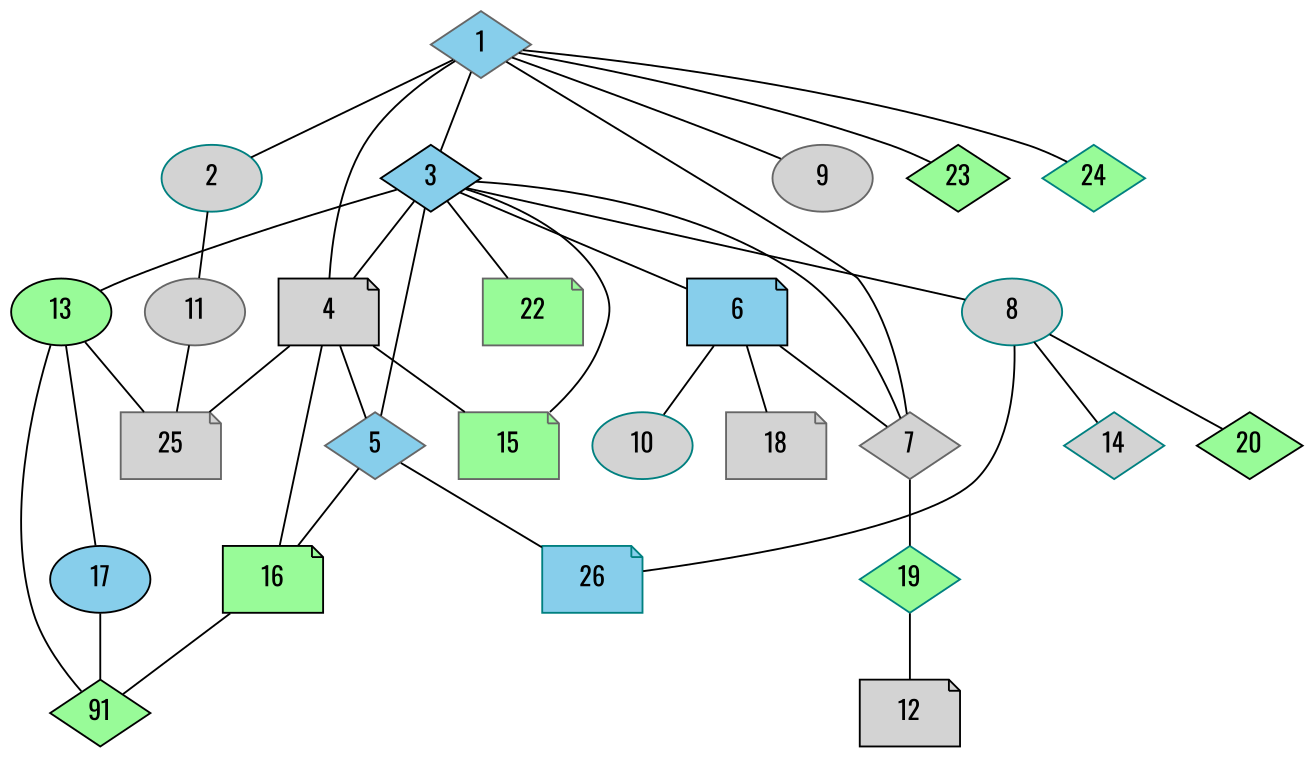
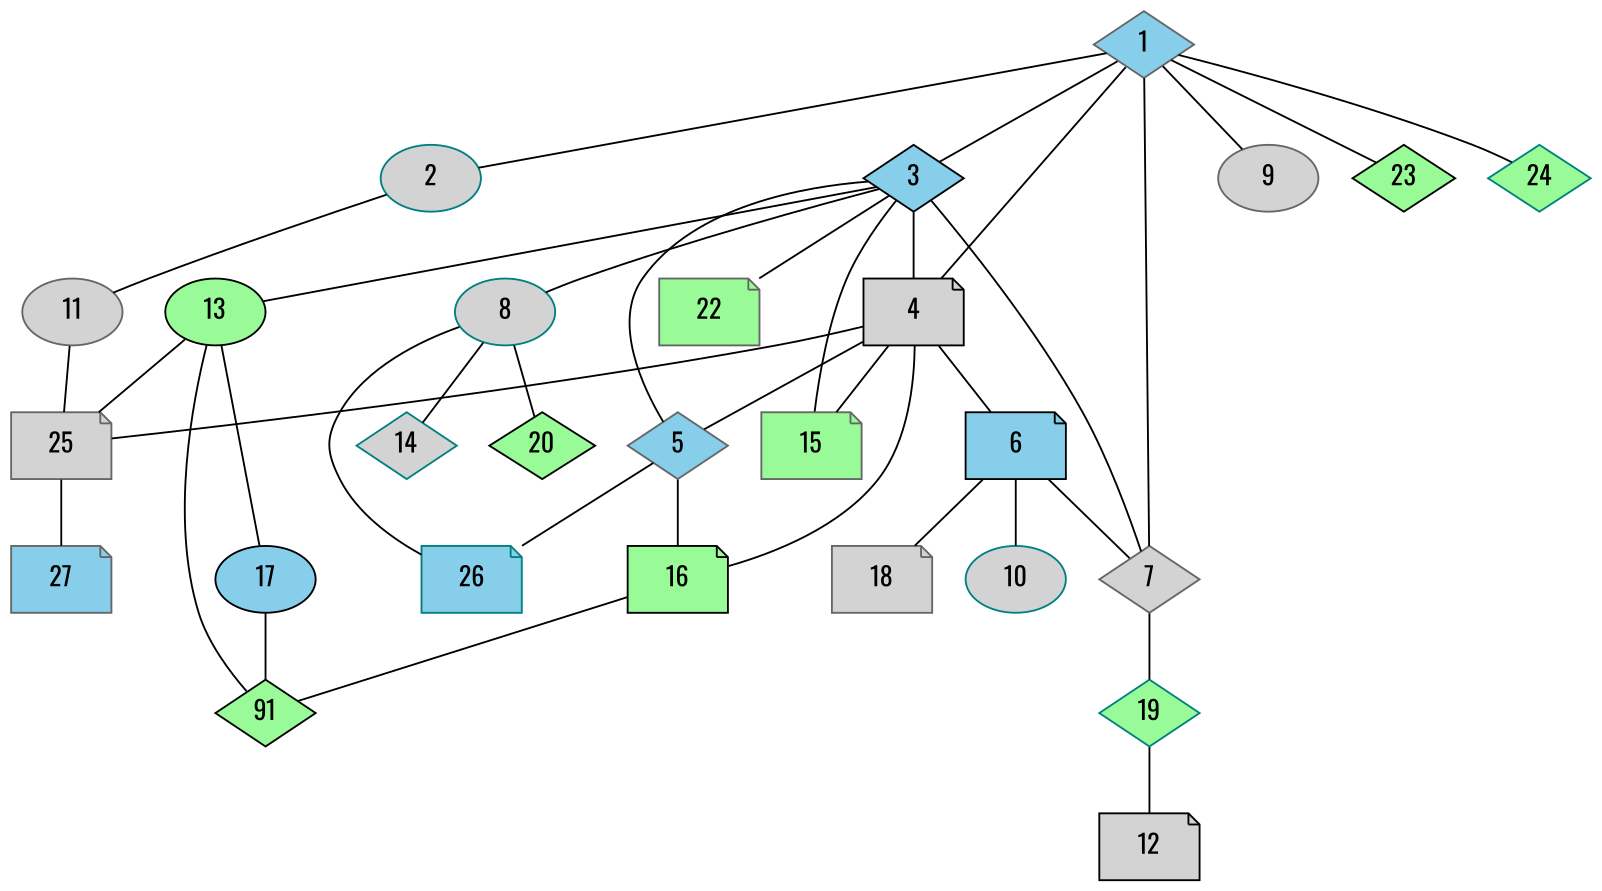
edge "3" -- "6": now "4" -- "6"
node "27": added
